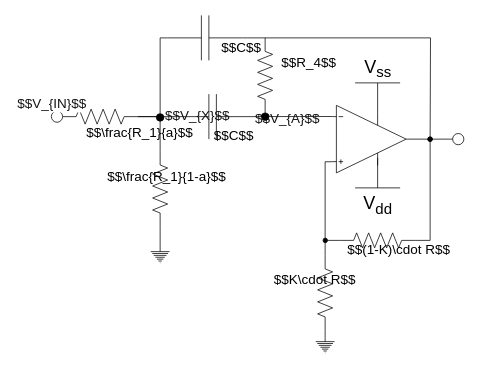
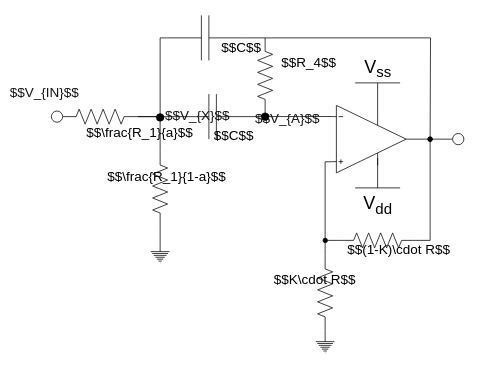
node "$$V_{IN}$$": moved (57, 102) -> (50, 90)
